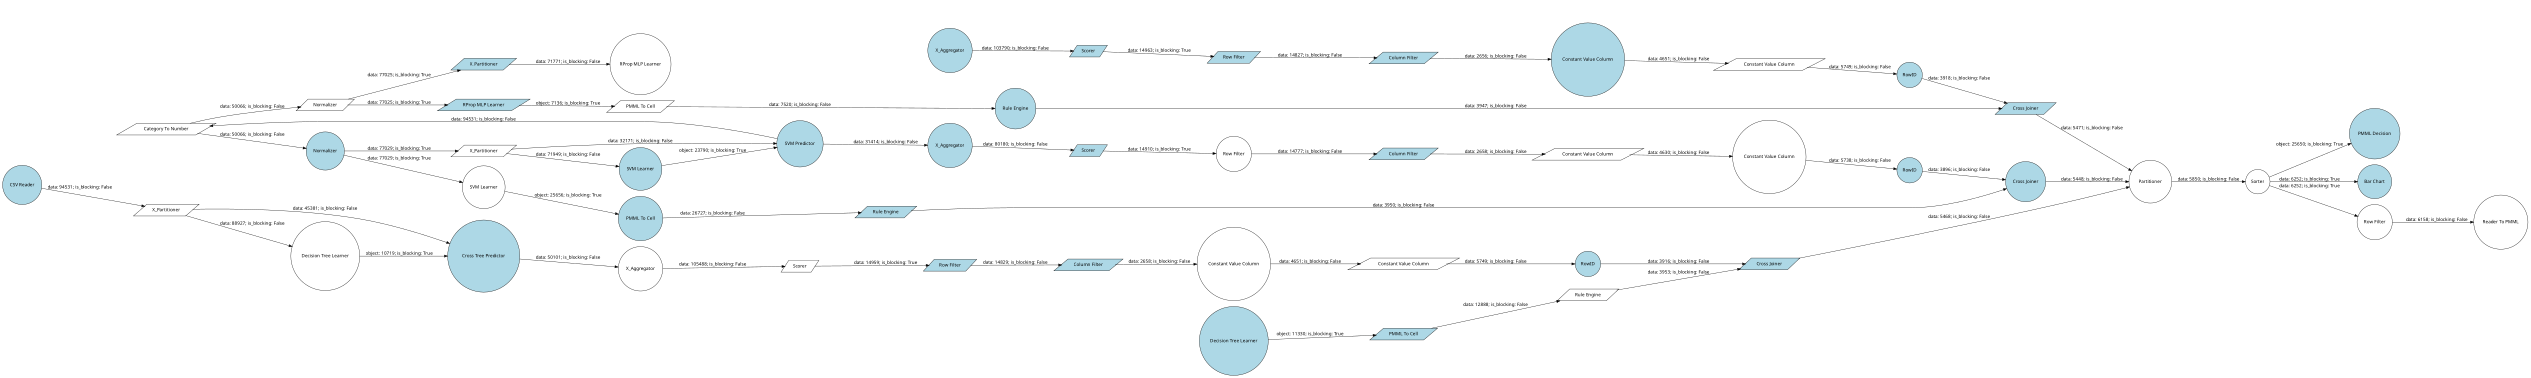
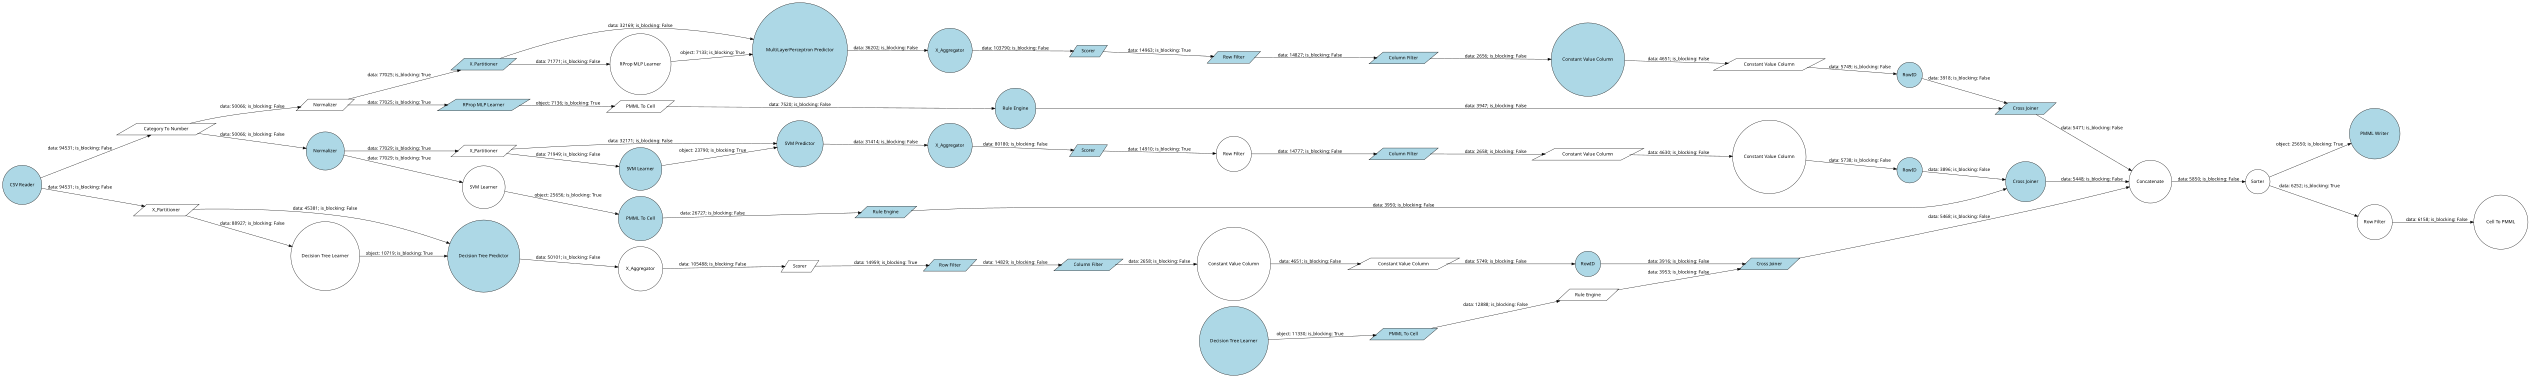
node "MultiLayerPerceptron Predictor": added
edge "SVM Predictor" -> "Category To Number": now "CSV Reader" -> "Category To Number"
node "PMML Decision": label "PMML Decision" -> "PMML Writer"
node "Partitioner": label "Partitioner" -> "Concatenate"
node "Bar Chart": removed
node "Reader To PMML": label "Reader To PMML" -> "Cell To PMML"
node "Cross Tree Predictor": label "Cross Tree Predictor" -> "Decision Tree Predictor"
